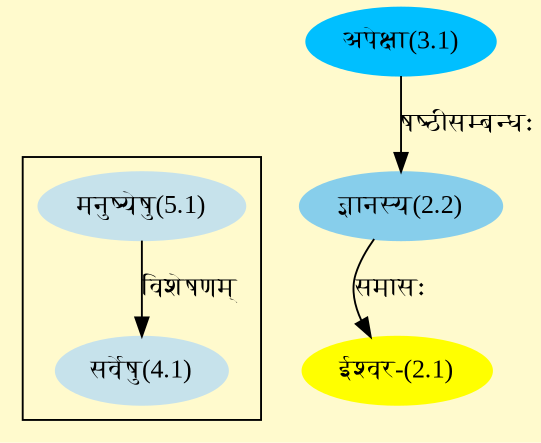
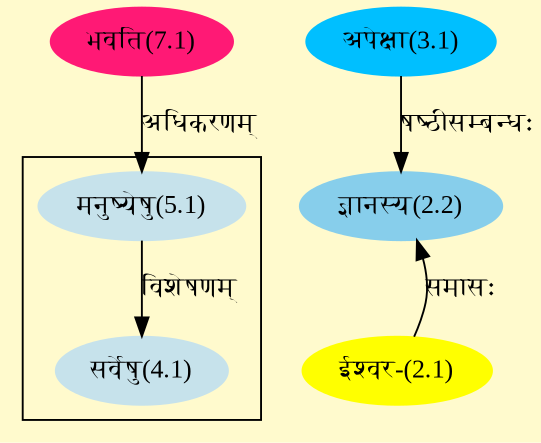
node "भवति(7.1)": added
edge "ज्ञानस्य(2.2)" -> "ईश्वर-(2.1)": reversed
